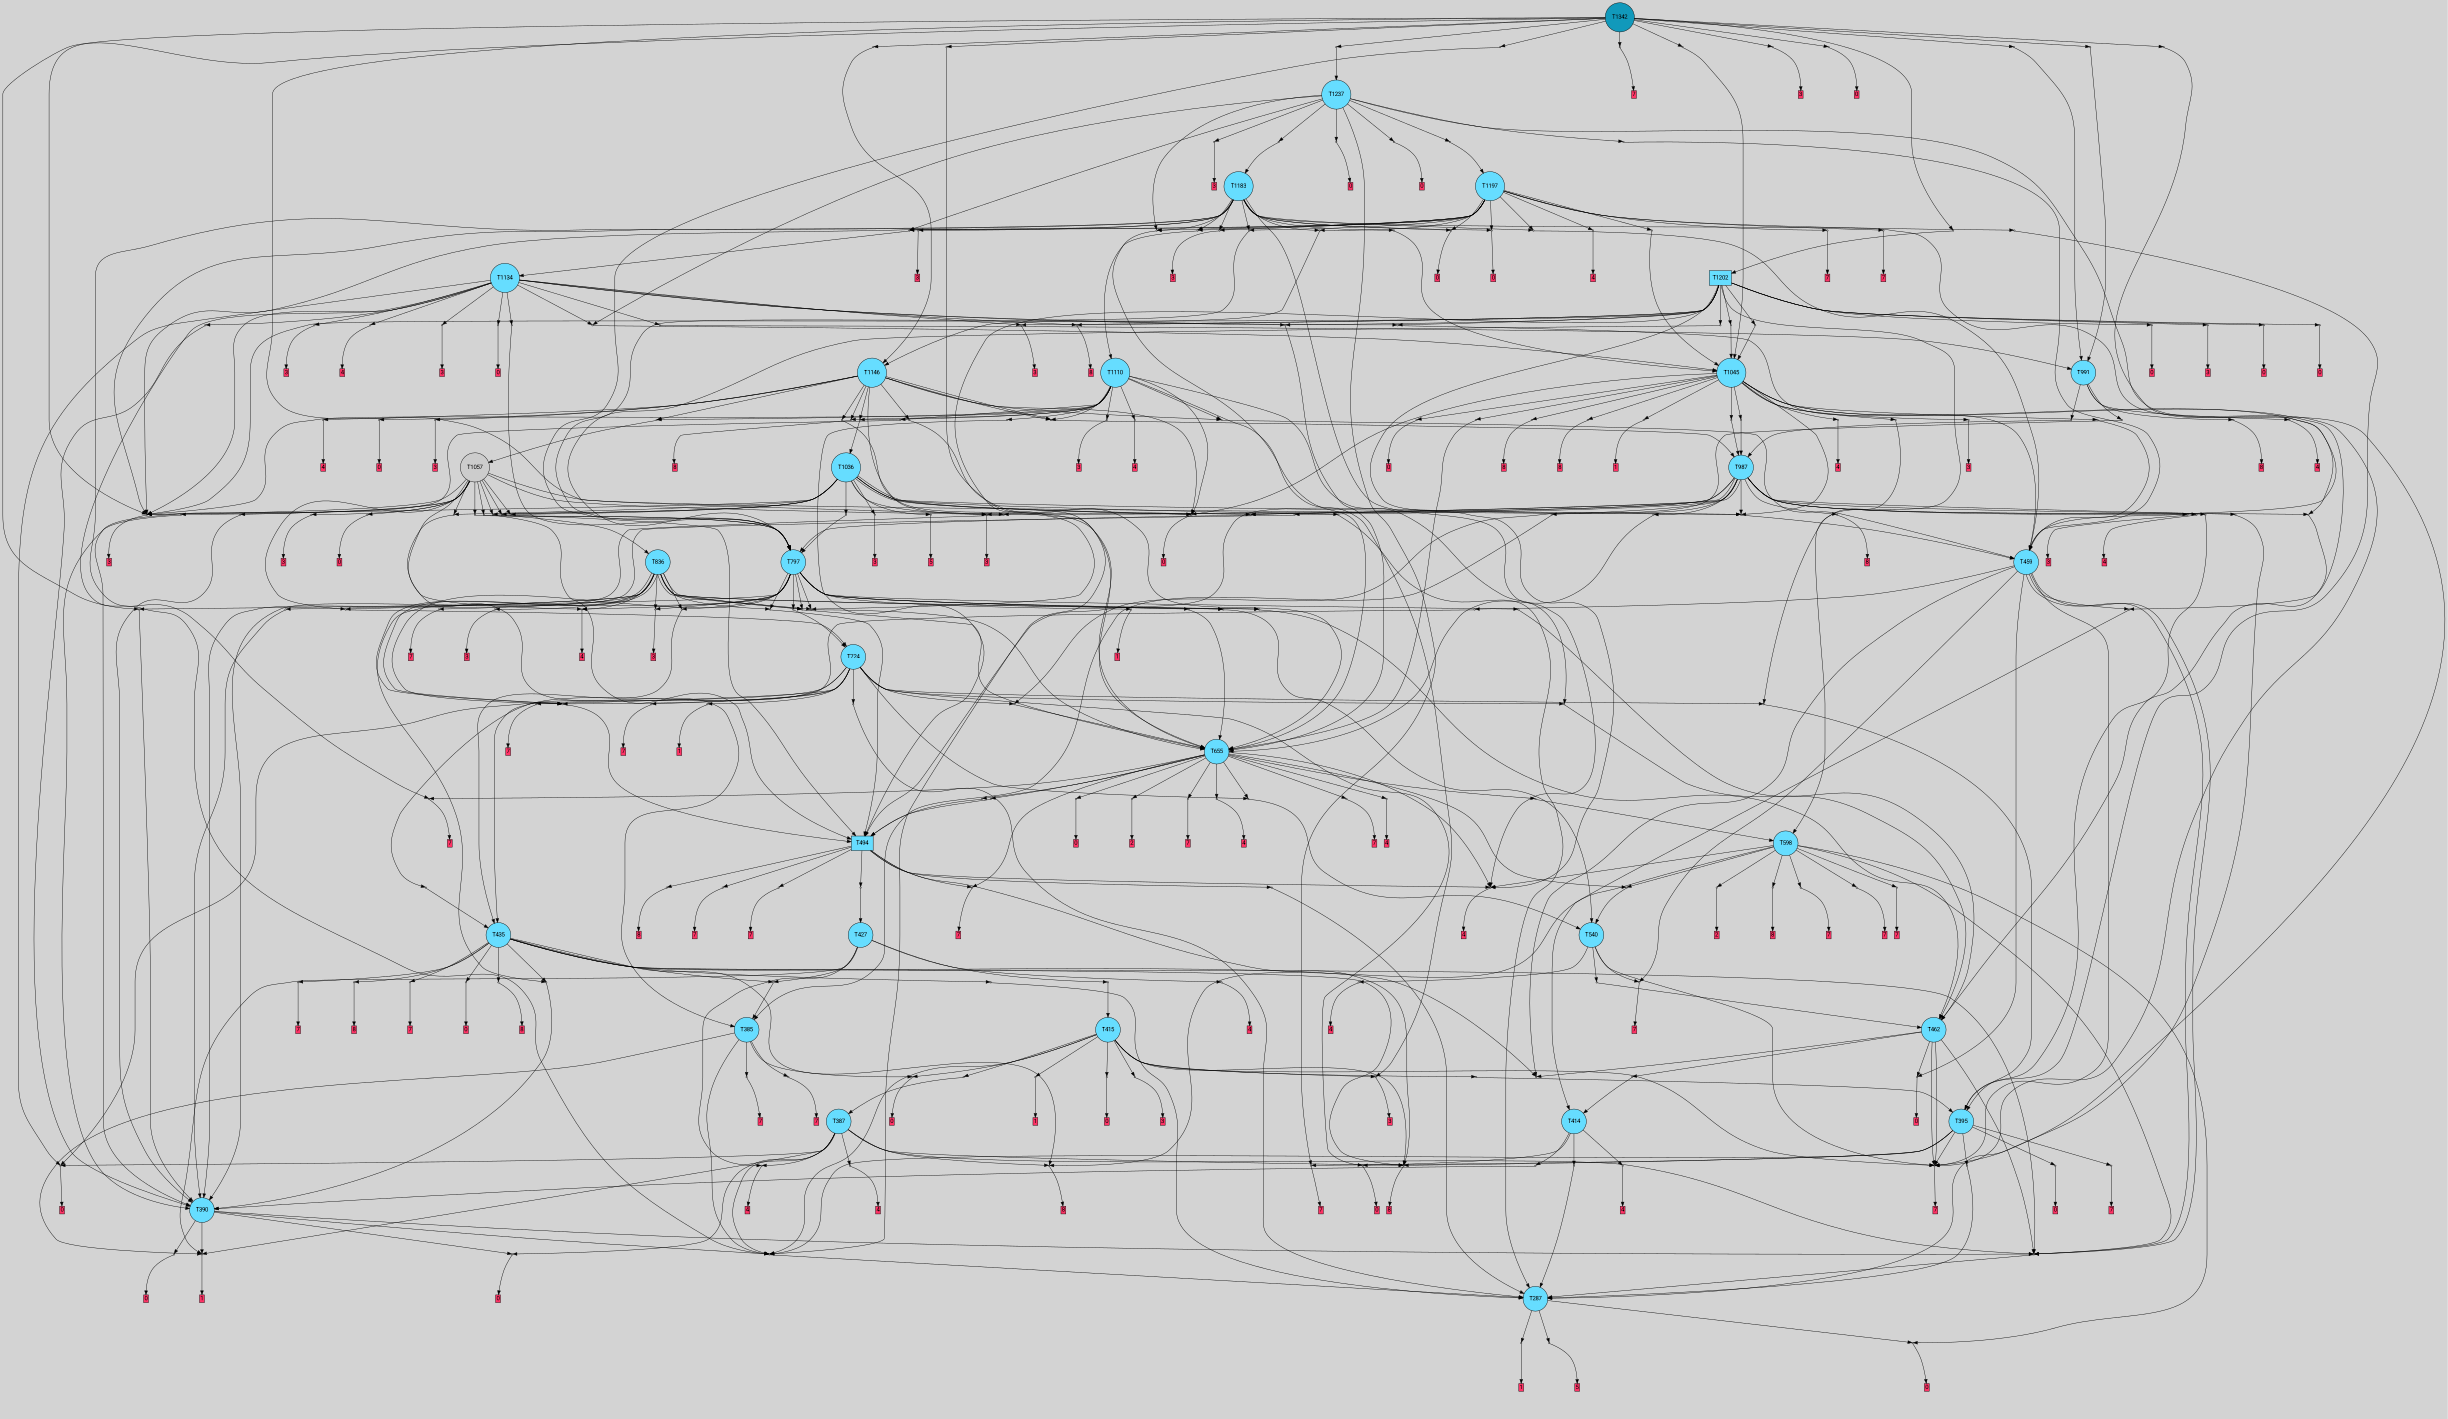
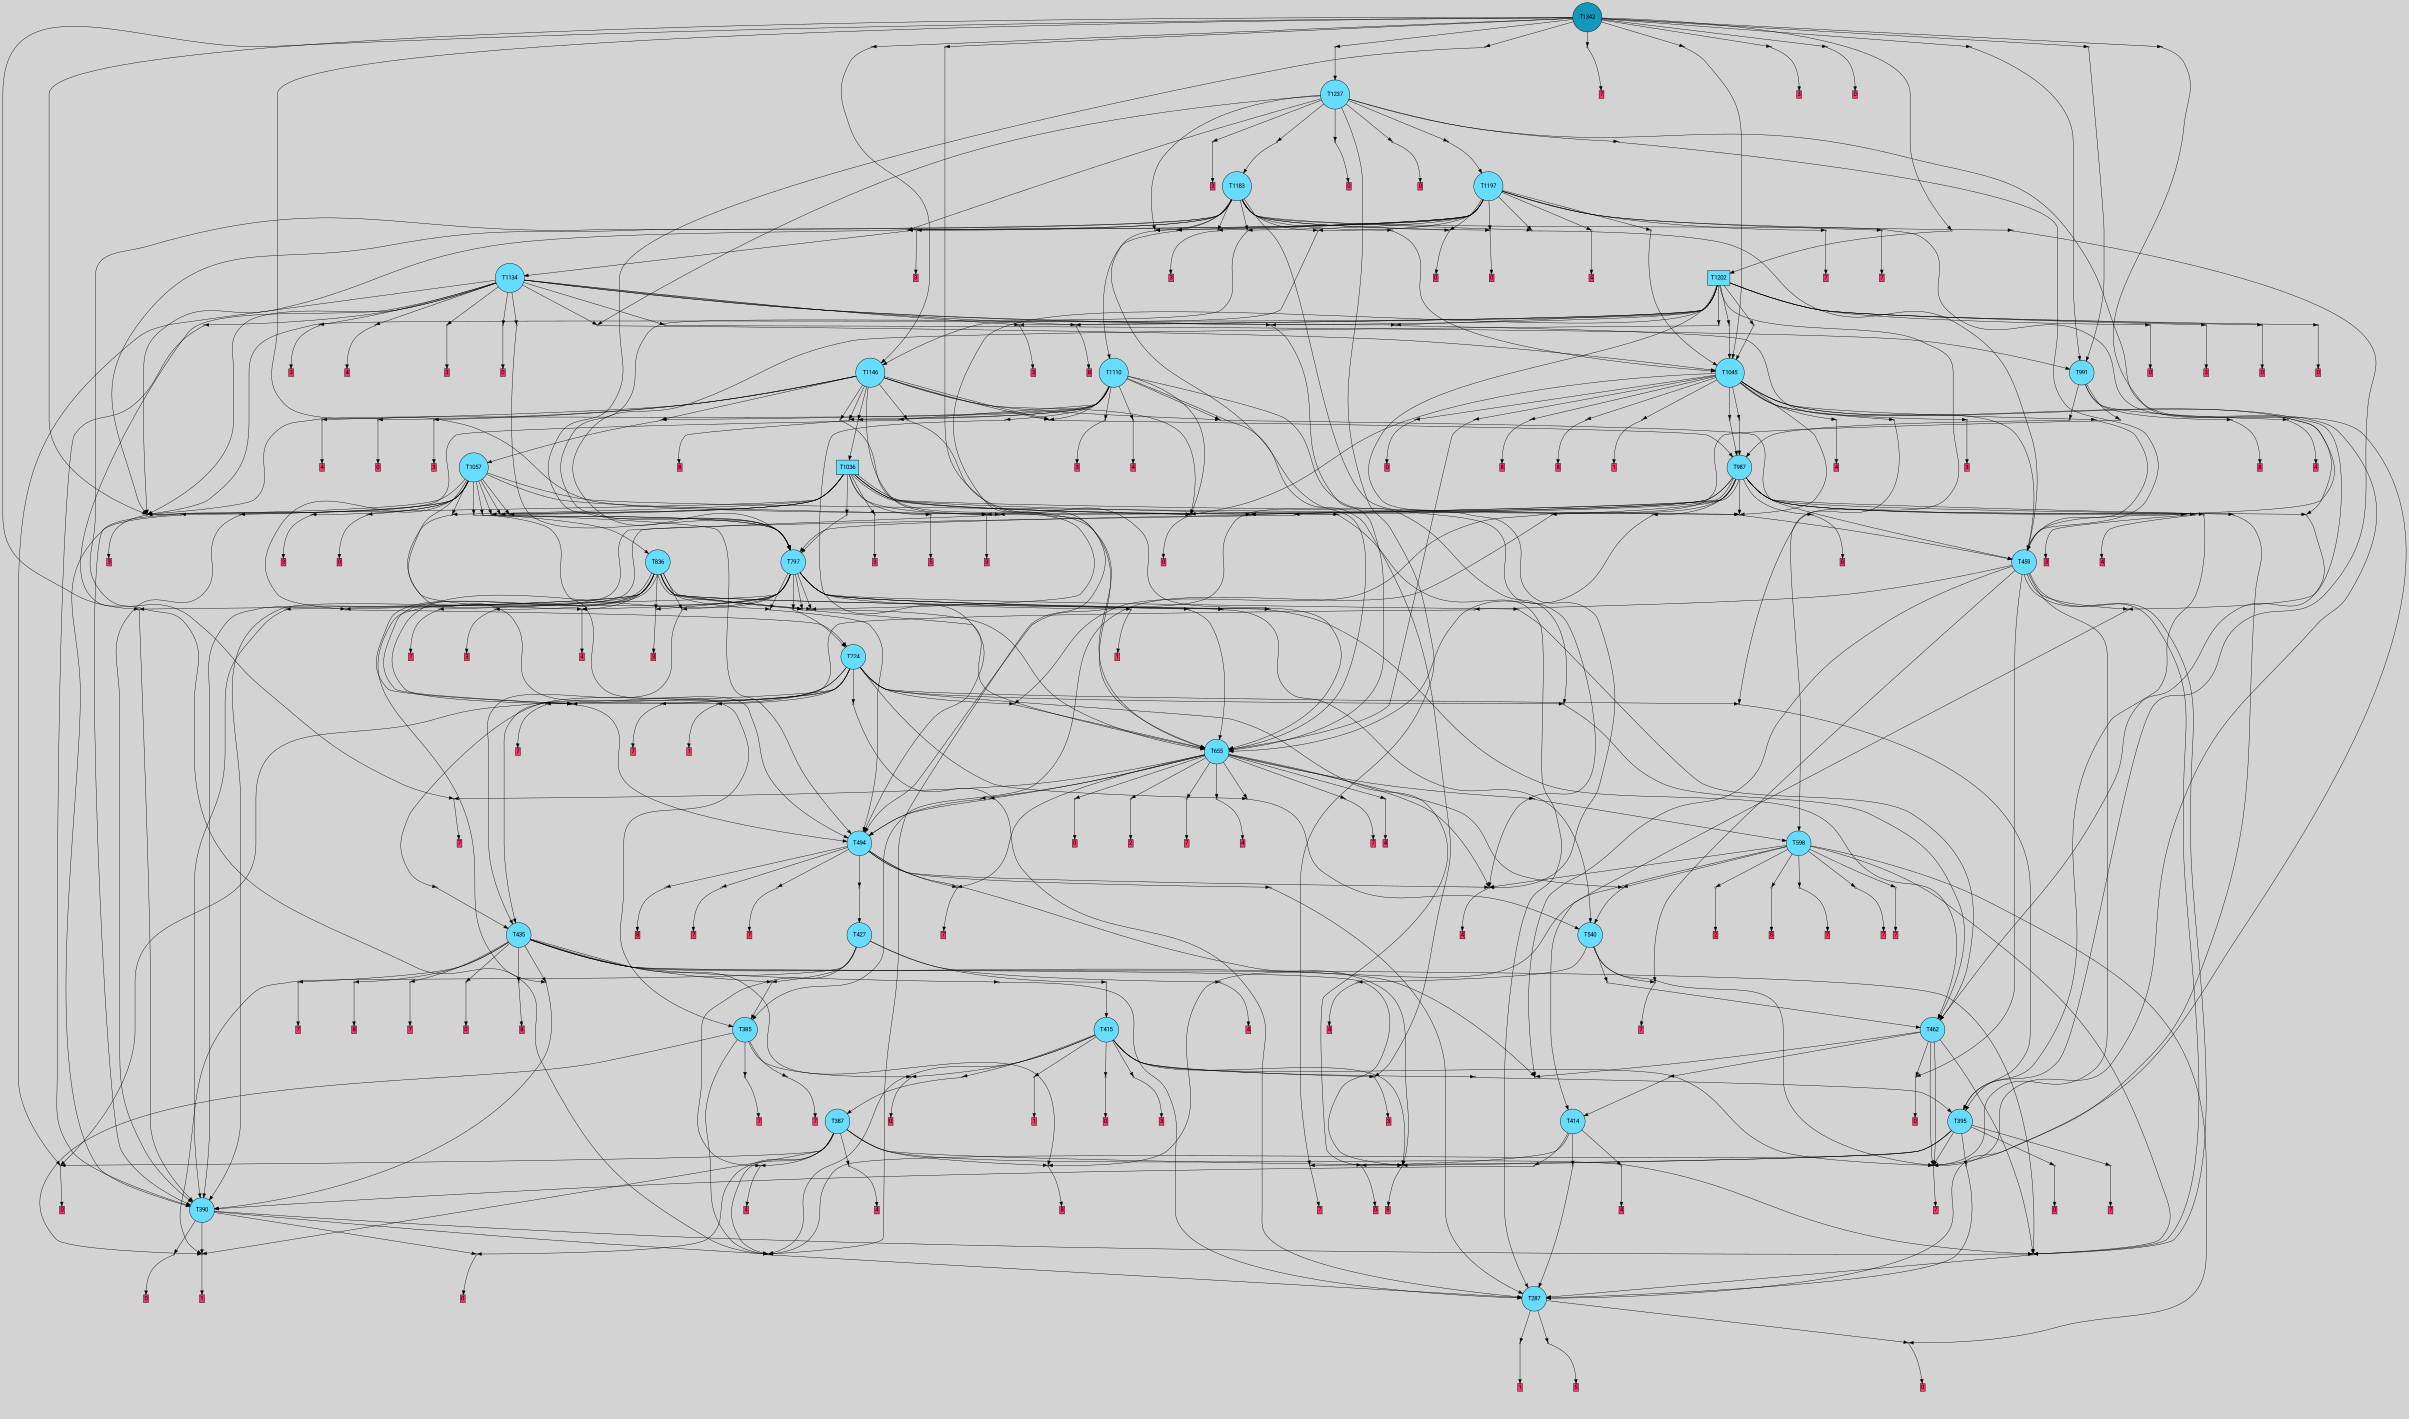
node "T1057": fillcolor #cccccc -> #66ddff
node "T1036": shape circle -> box
node "T494": shape box -> circle
